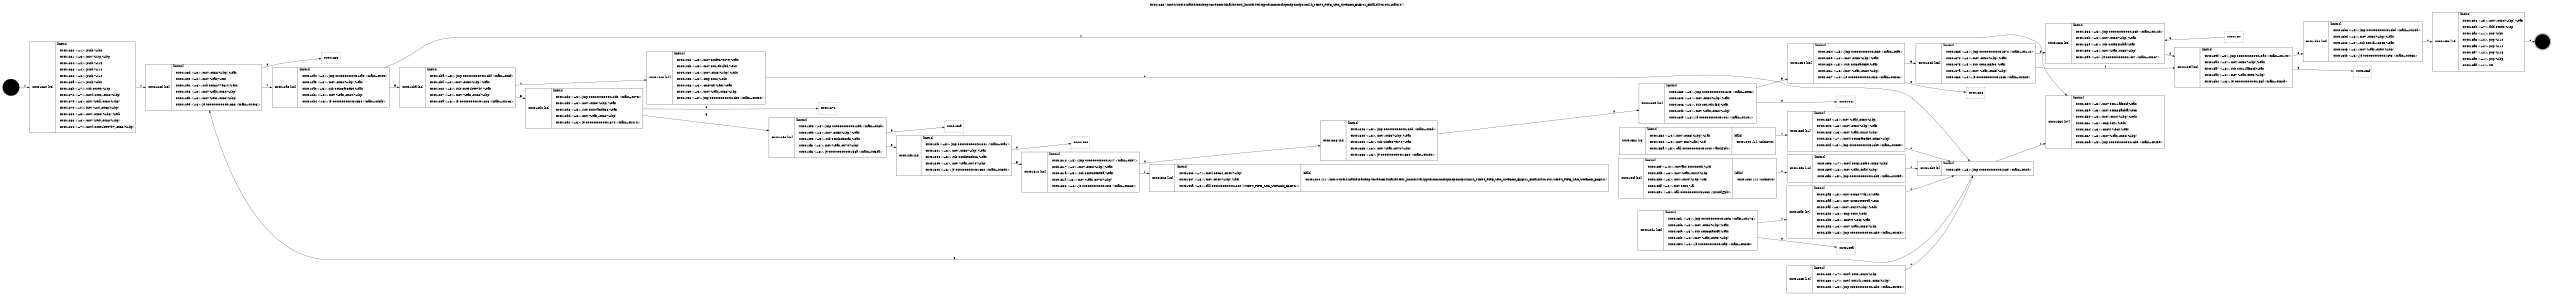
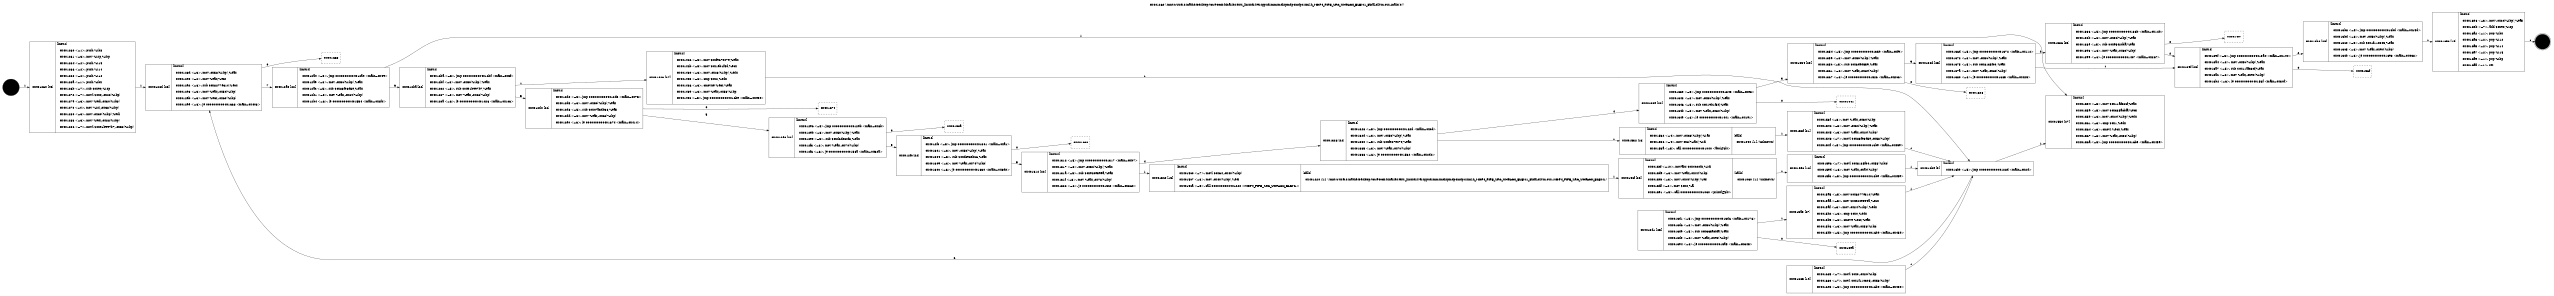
edge "0x4014c7" -> "0x401386 [25]": reversed
edge "0x401328 [22]" -> "0x401532 [13]": added, label "1"
edge "0x4015c0 [15]" -> "0x4015cf [23]": added, label "1"
